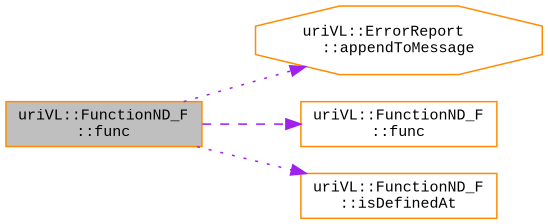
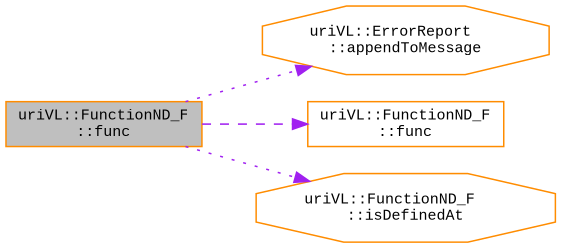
node "uriVL::FunctionND_F ::isDefinedAt": shape box -> octagon
